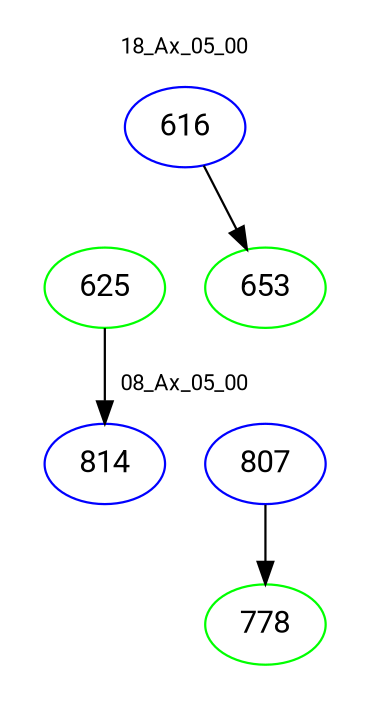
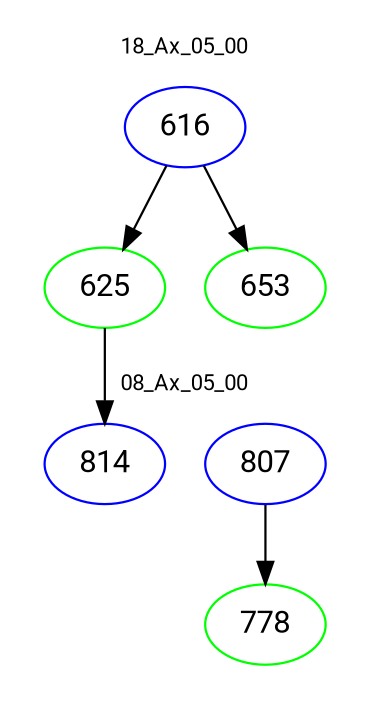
edge "616" -> "625": added
